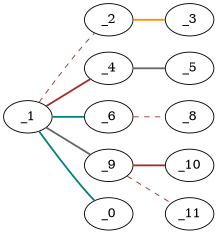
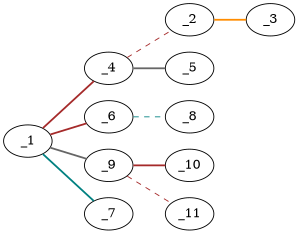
edge "_2" -- "_1": now "_2" -- "_4"
edge "_1" -- "_6": color teal -> brown
edge "_6" -- "_8": color brown -> teal
node "_0": label "_0" -> "_7"
